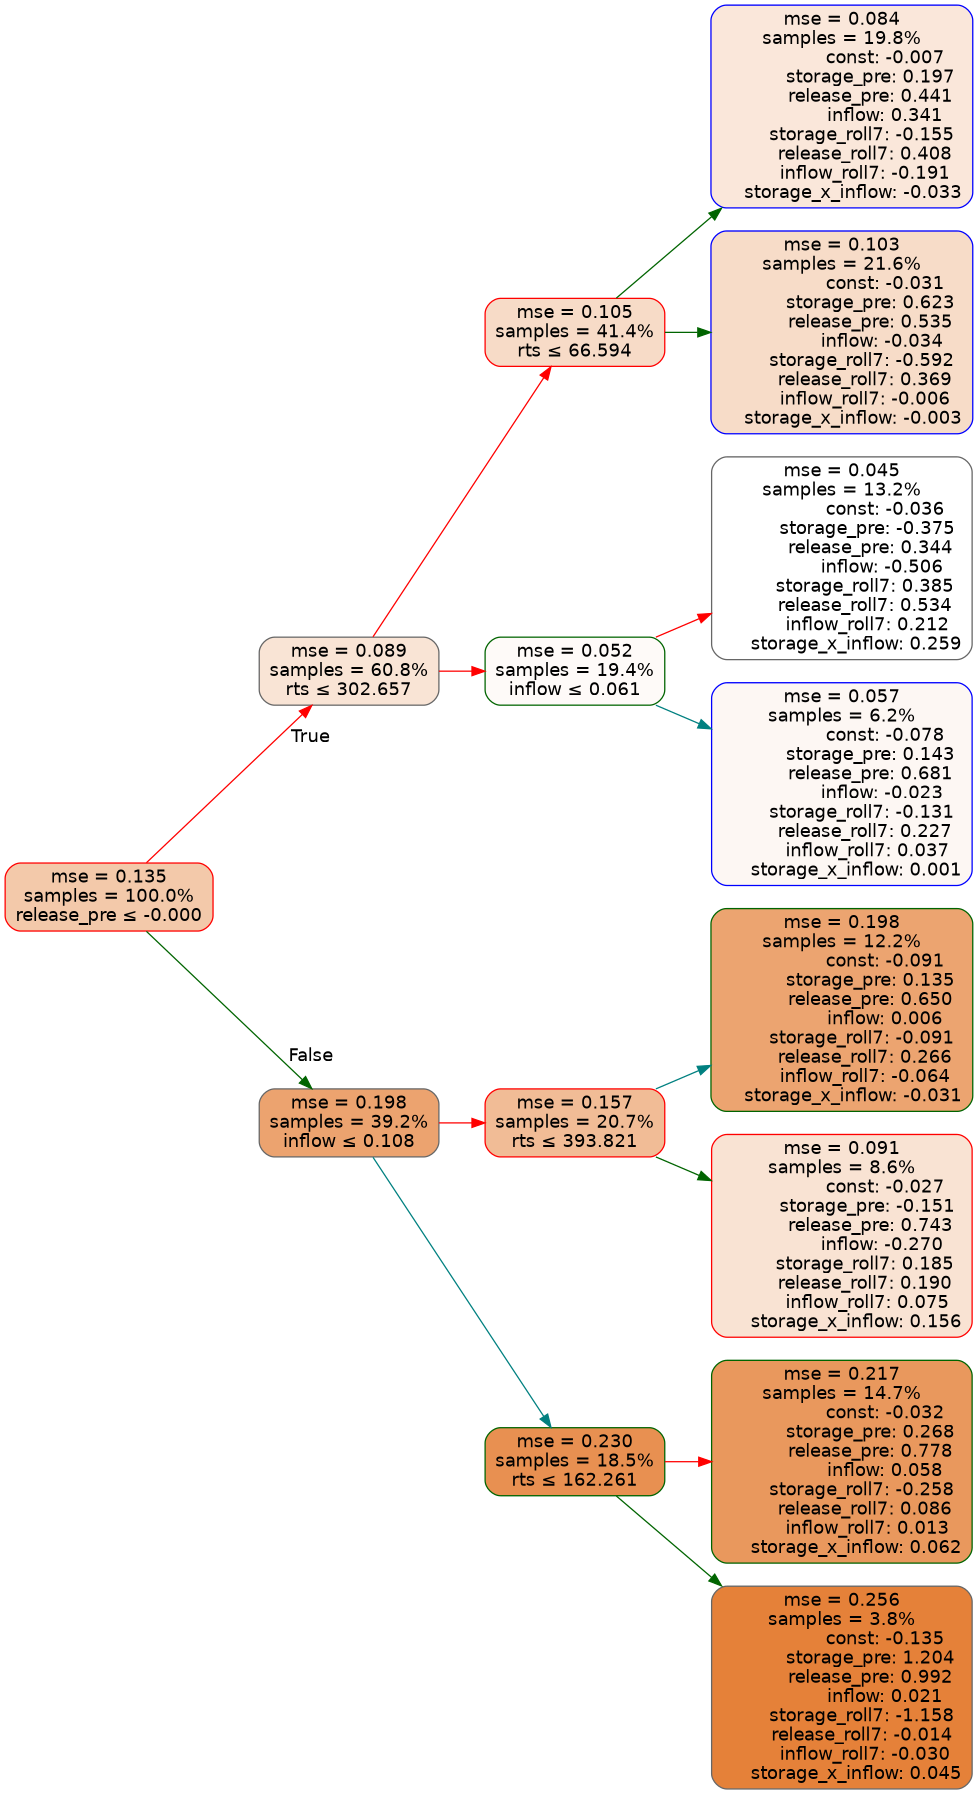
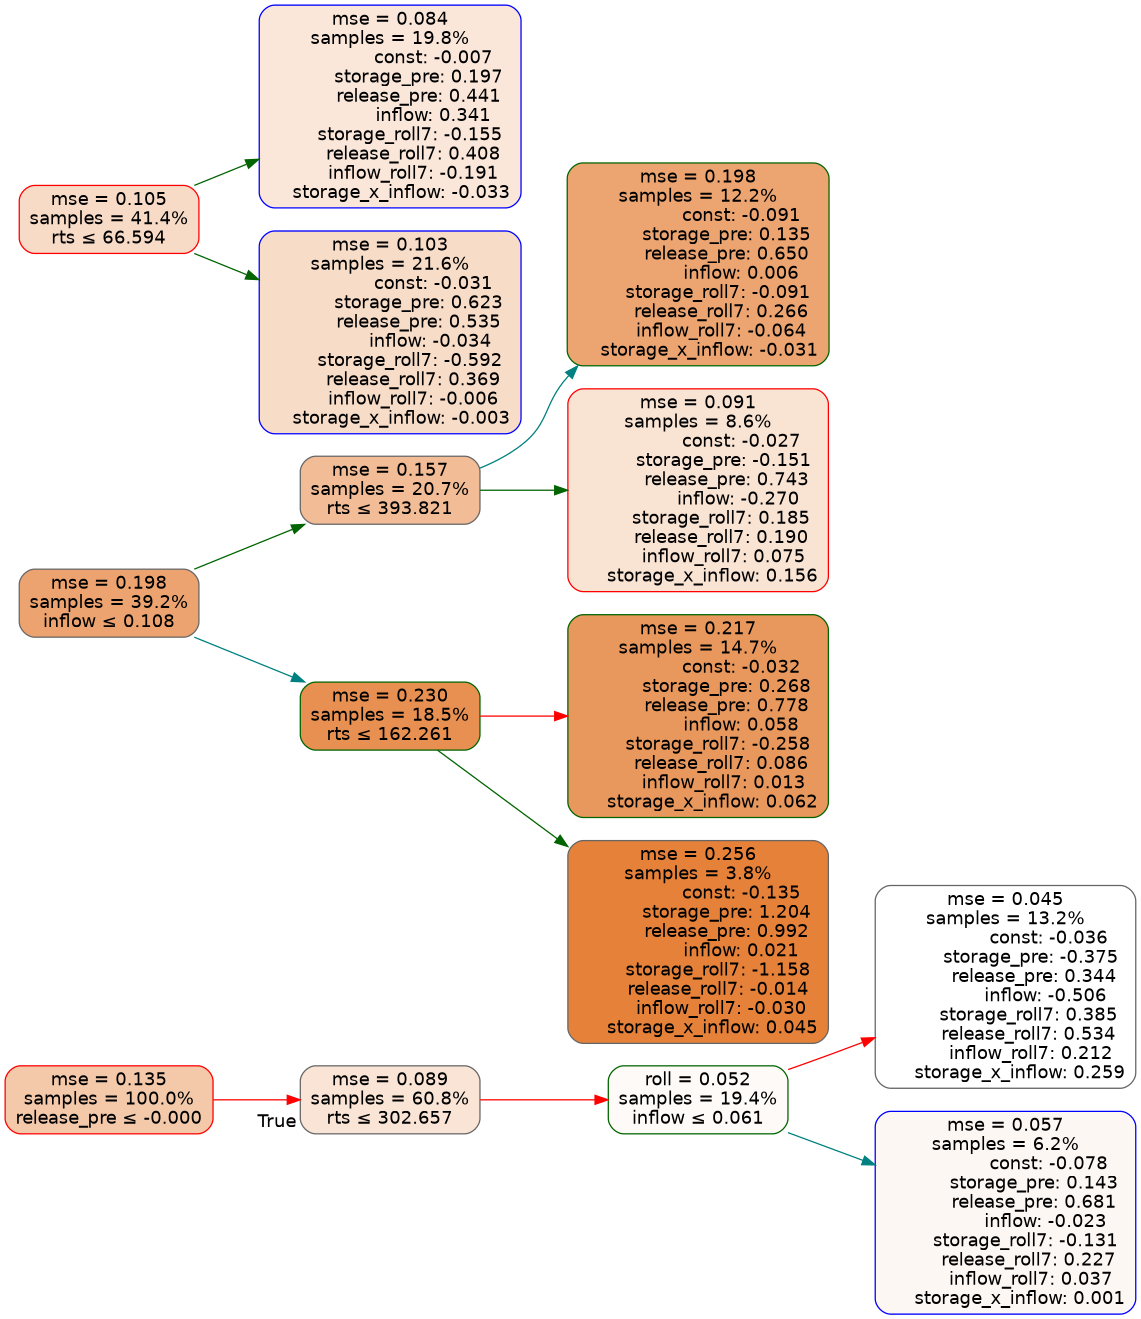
edge "mse = 0.089 samples = 60.8% rts ≤ 302.657" -> "mse = 0.105 samples = 41.4% rts ≤ 66.594": removed
node "mse = 0.052 samples = 19.4% inflow ≤ 0.061": label "mse = 0.052 samples = 19.4% inflow ≤ 0.061" -> "roll = 0.052 samples = 19.4% inflow ≤ 0.061"
edge "mse = 0.135 samples = 100.0% release_pre ≤ -0.000" -> "mse = 0.198 samples = 39.2% inflow ≤ 0.108": removed
edge "mse = 0.198 samples = 39.2% inflow ≤ 0.108" -> "mse = 0.157 samples = 20.7% rts ≤ 393.821": color red -> darkgreen
node "mse = 0.157 samples = 20.7% rts ≤ 393.821": color red -> gray40
